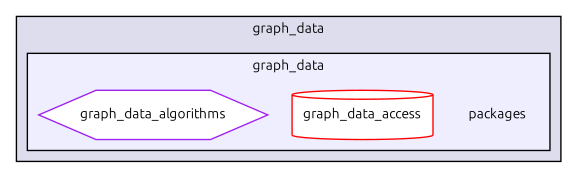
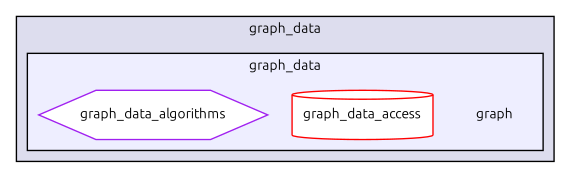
node "packages": label "packages" -> "graph"
